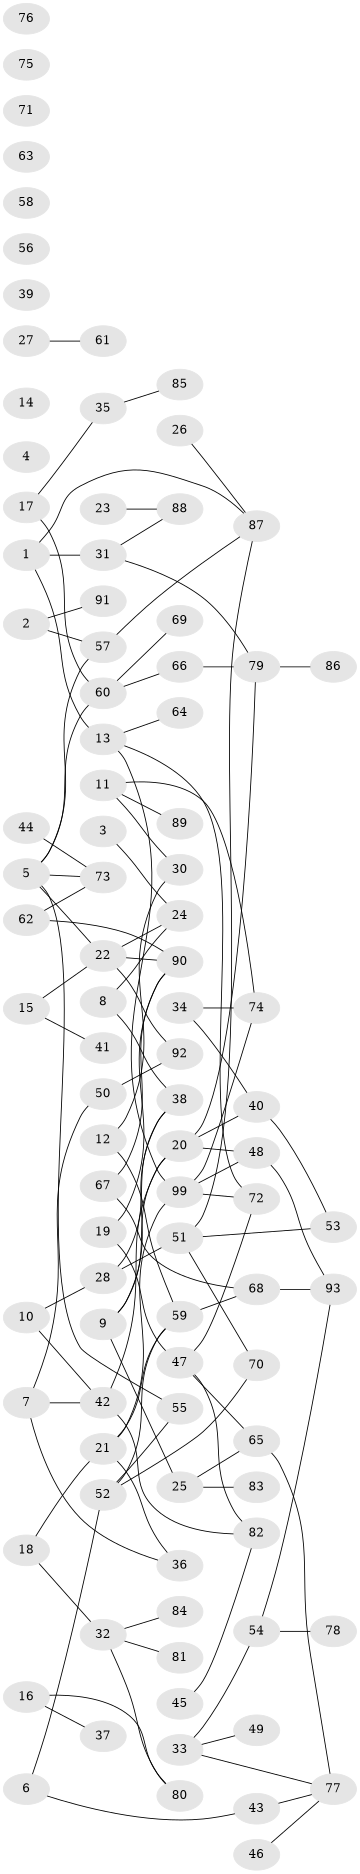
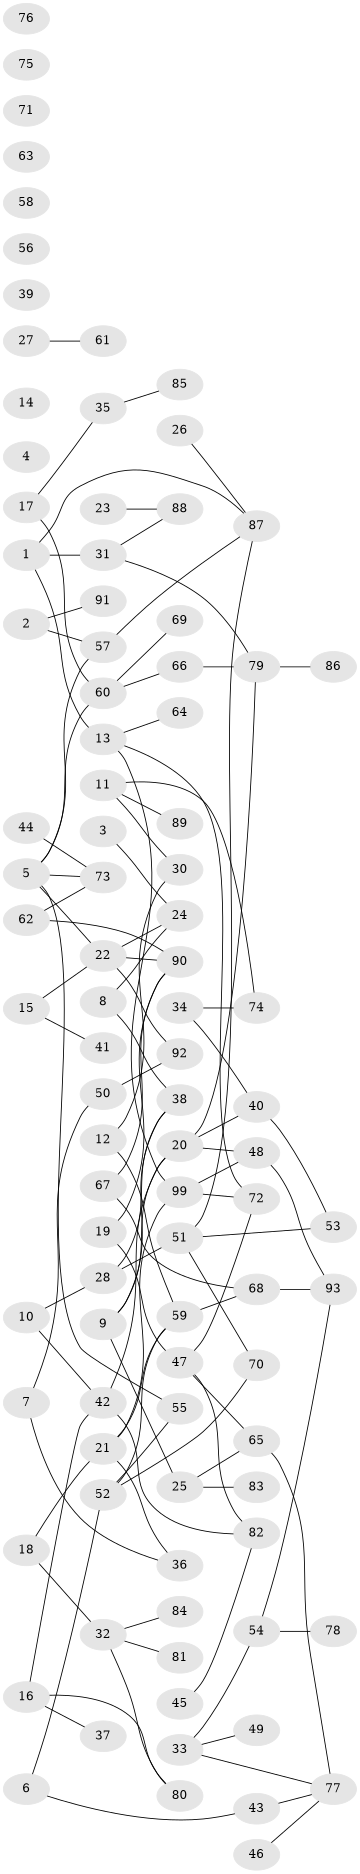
edge "74" -- "99": removed
edge "7" -- "42": now "16" -- "42"
